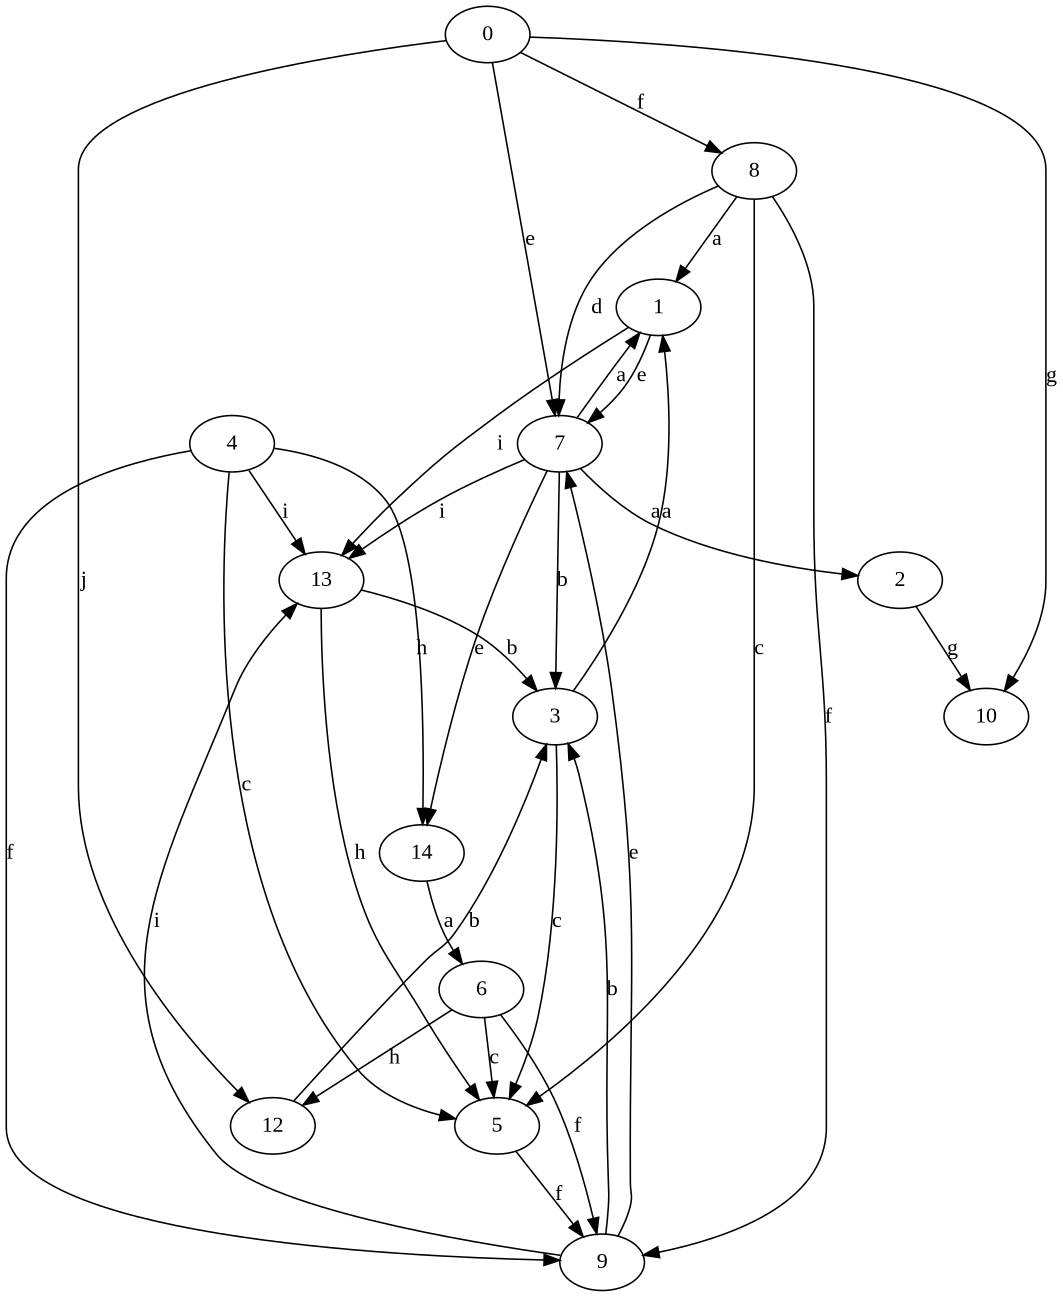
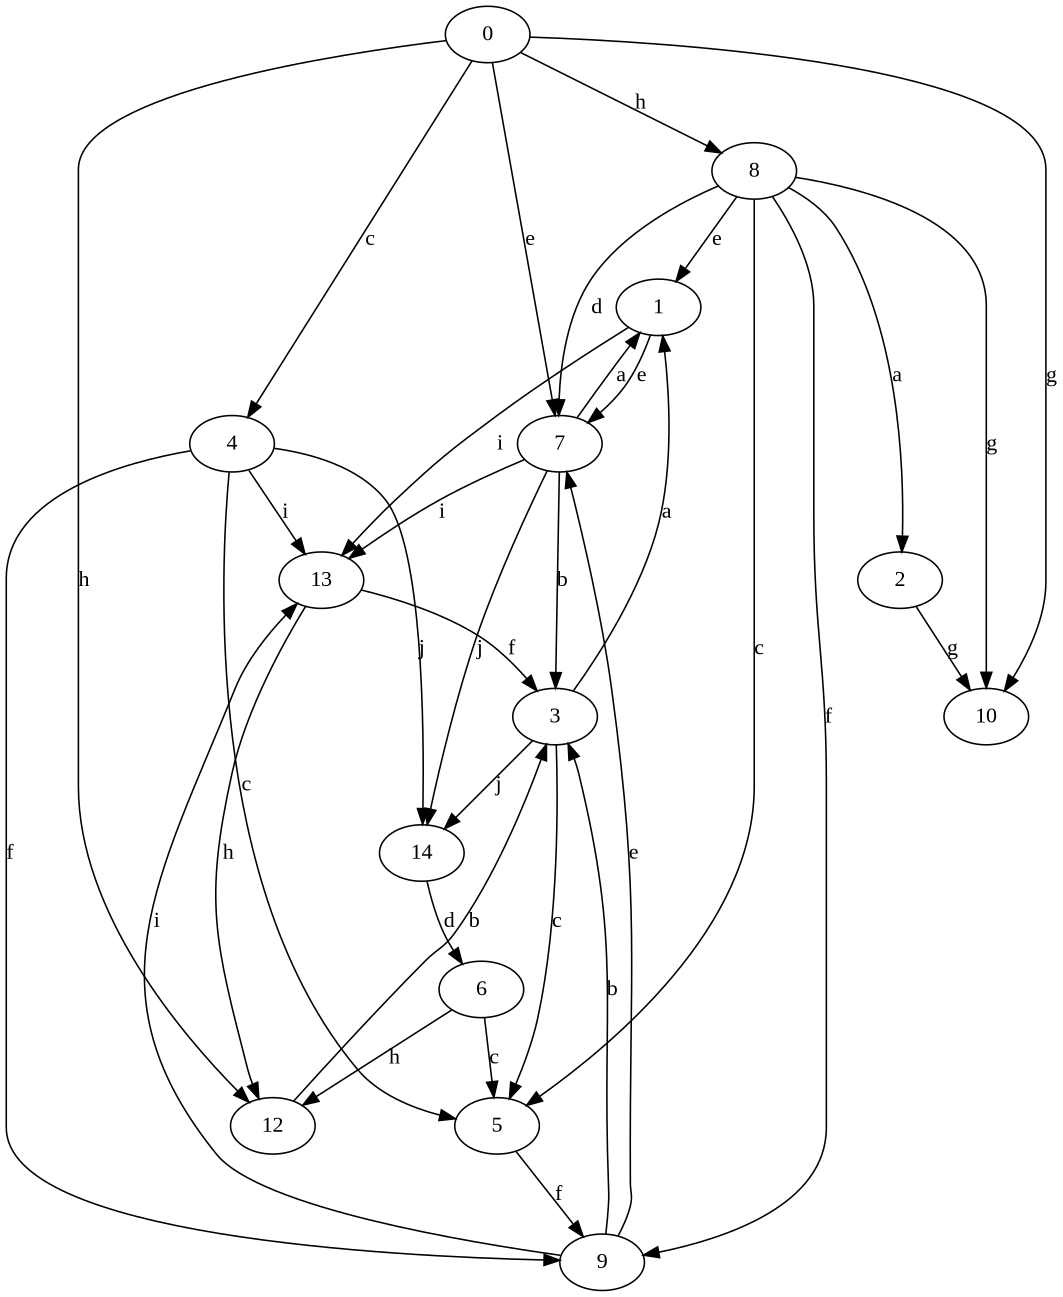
edge "0" -> "8": label "f" -> "h"
edge "0" -> "4": added, label "c"
edge "8" -> "1": label "a" -> "e"
edge "8" -> "10": added, label "g"
edge "7" -> "2": now "8" -> "2"
edge "0" -> "12": label "j" -> "h"
edge "4" -> "14": label "h" -> "j"
edge "7" -> "14": label "e" -> "j"
edge "13" -> "3": label "b" -> "f"
edge "3" -> "14": added, label "j"
edge "13" -> "5": now "13" -> "12"
edge "14" -> "6": label "a" -> "d"
edge "6" -> "9": removed, label "f"
